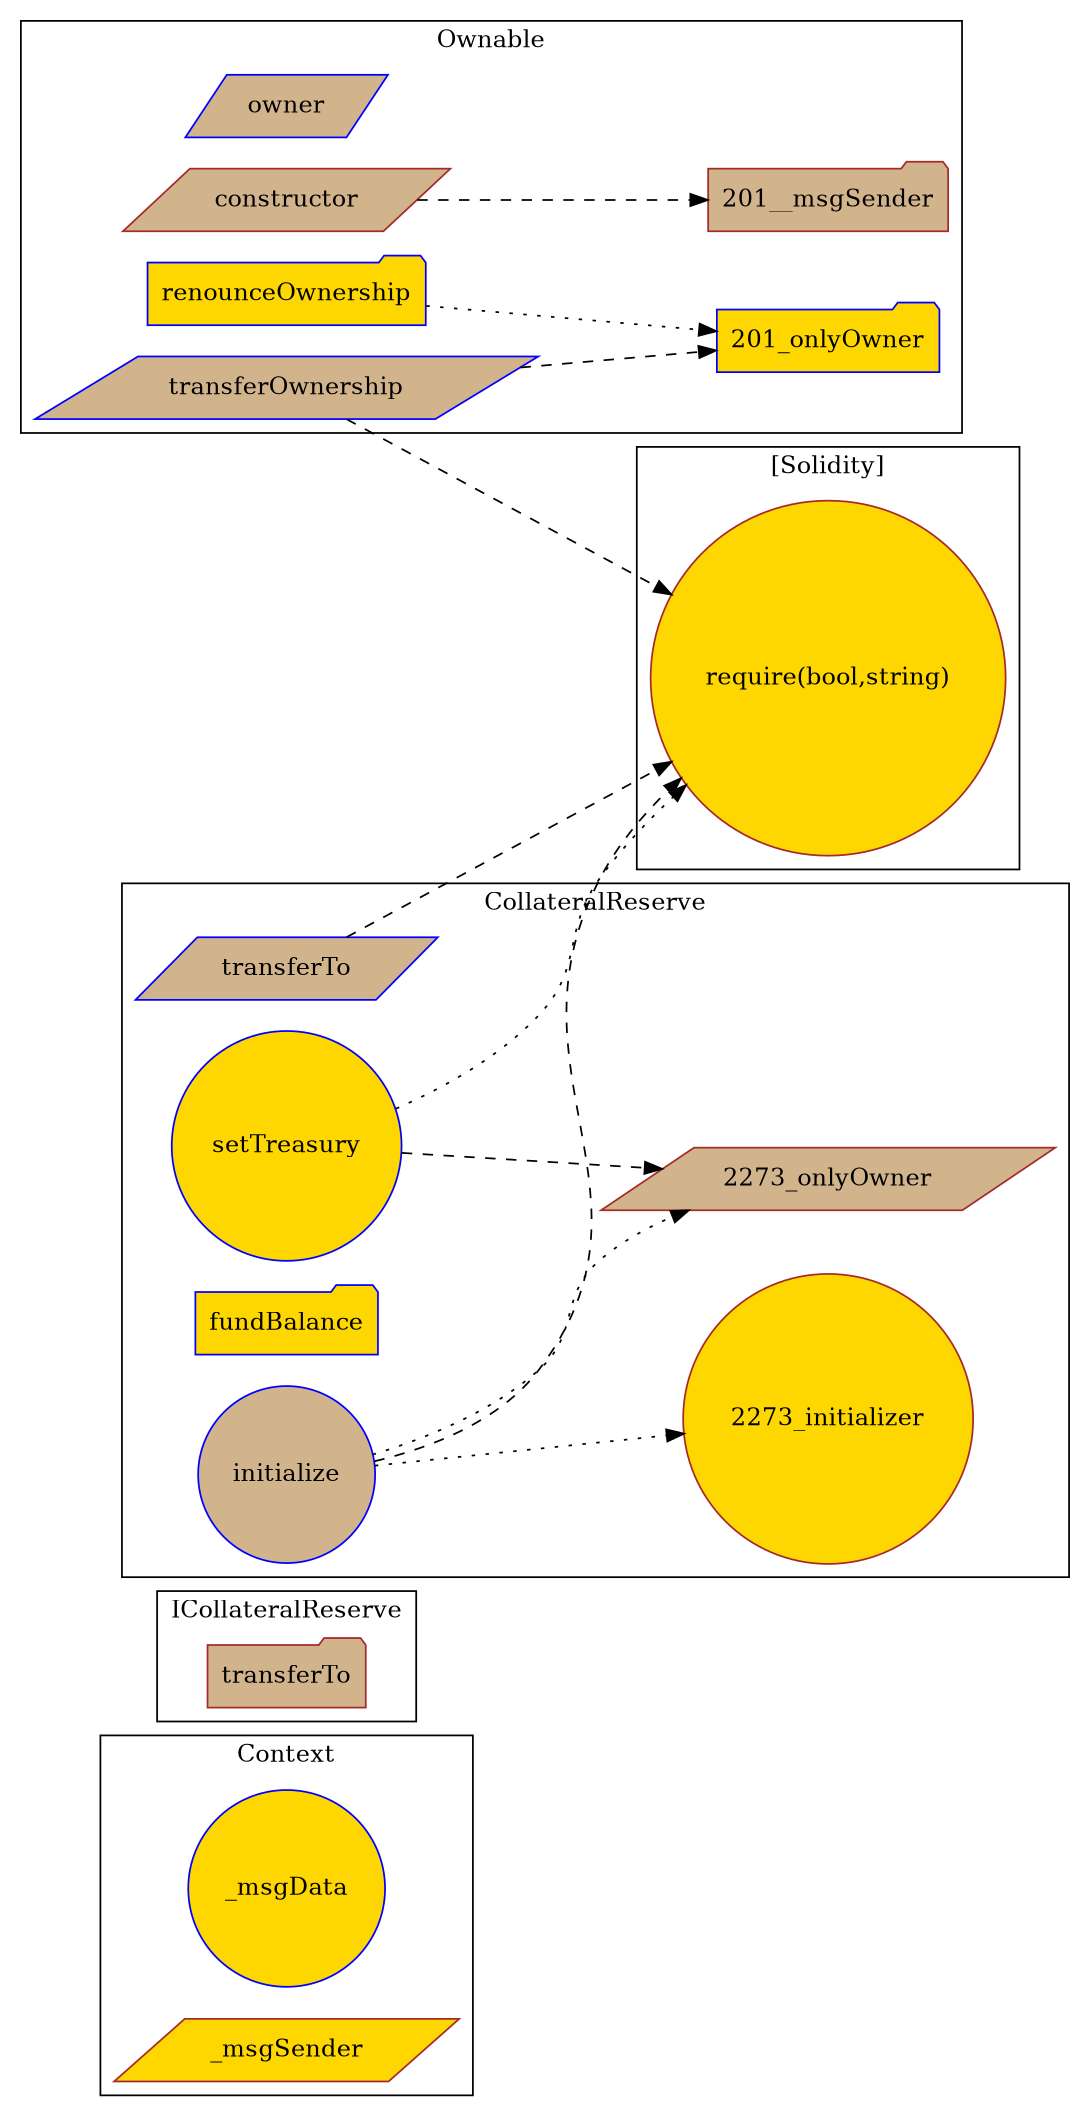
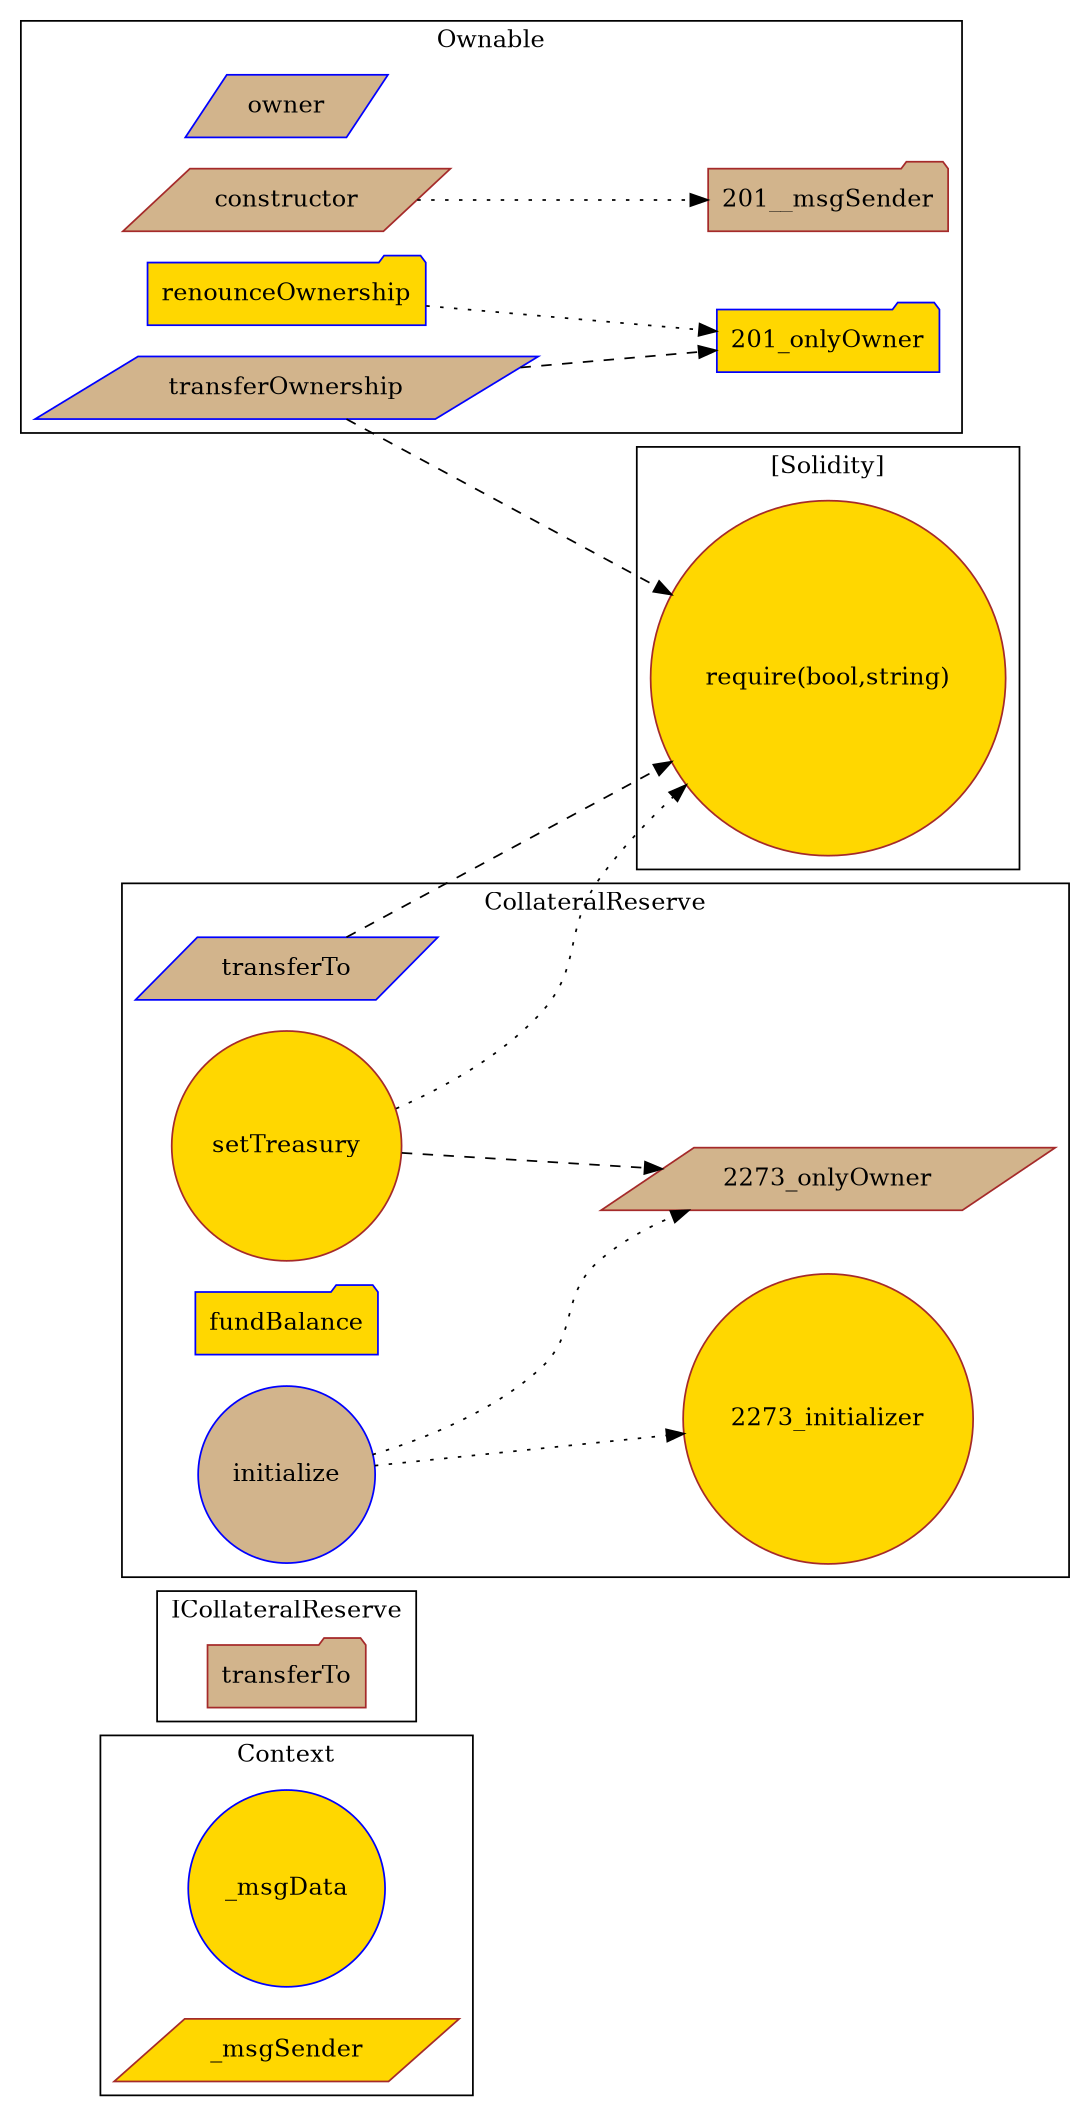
edge "constructor" -> "201__msgSender": style dashed -> dotted
node "setTreasury": color blue -> brown
edge "initialize" -> "require(bool,string)": removed
